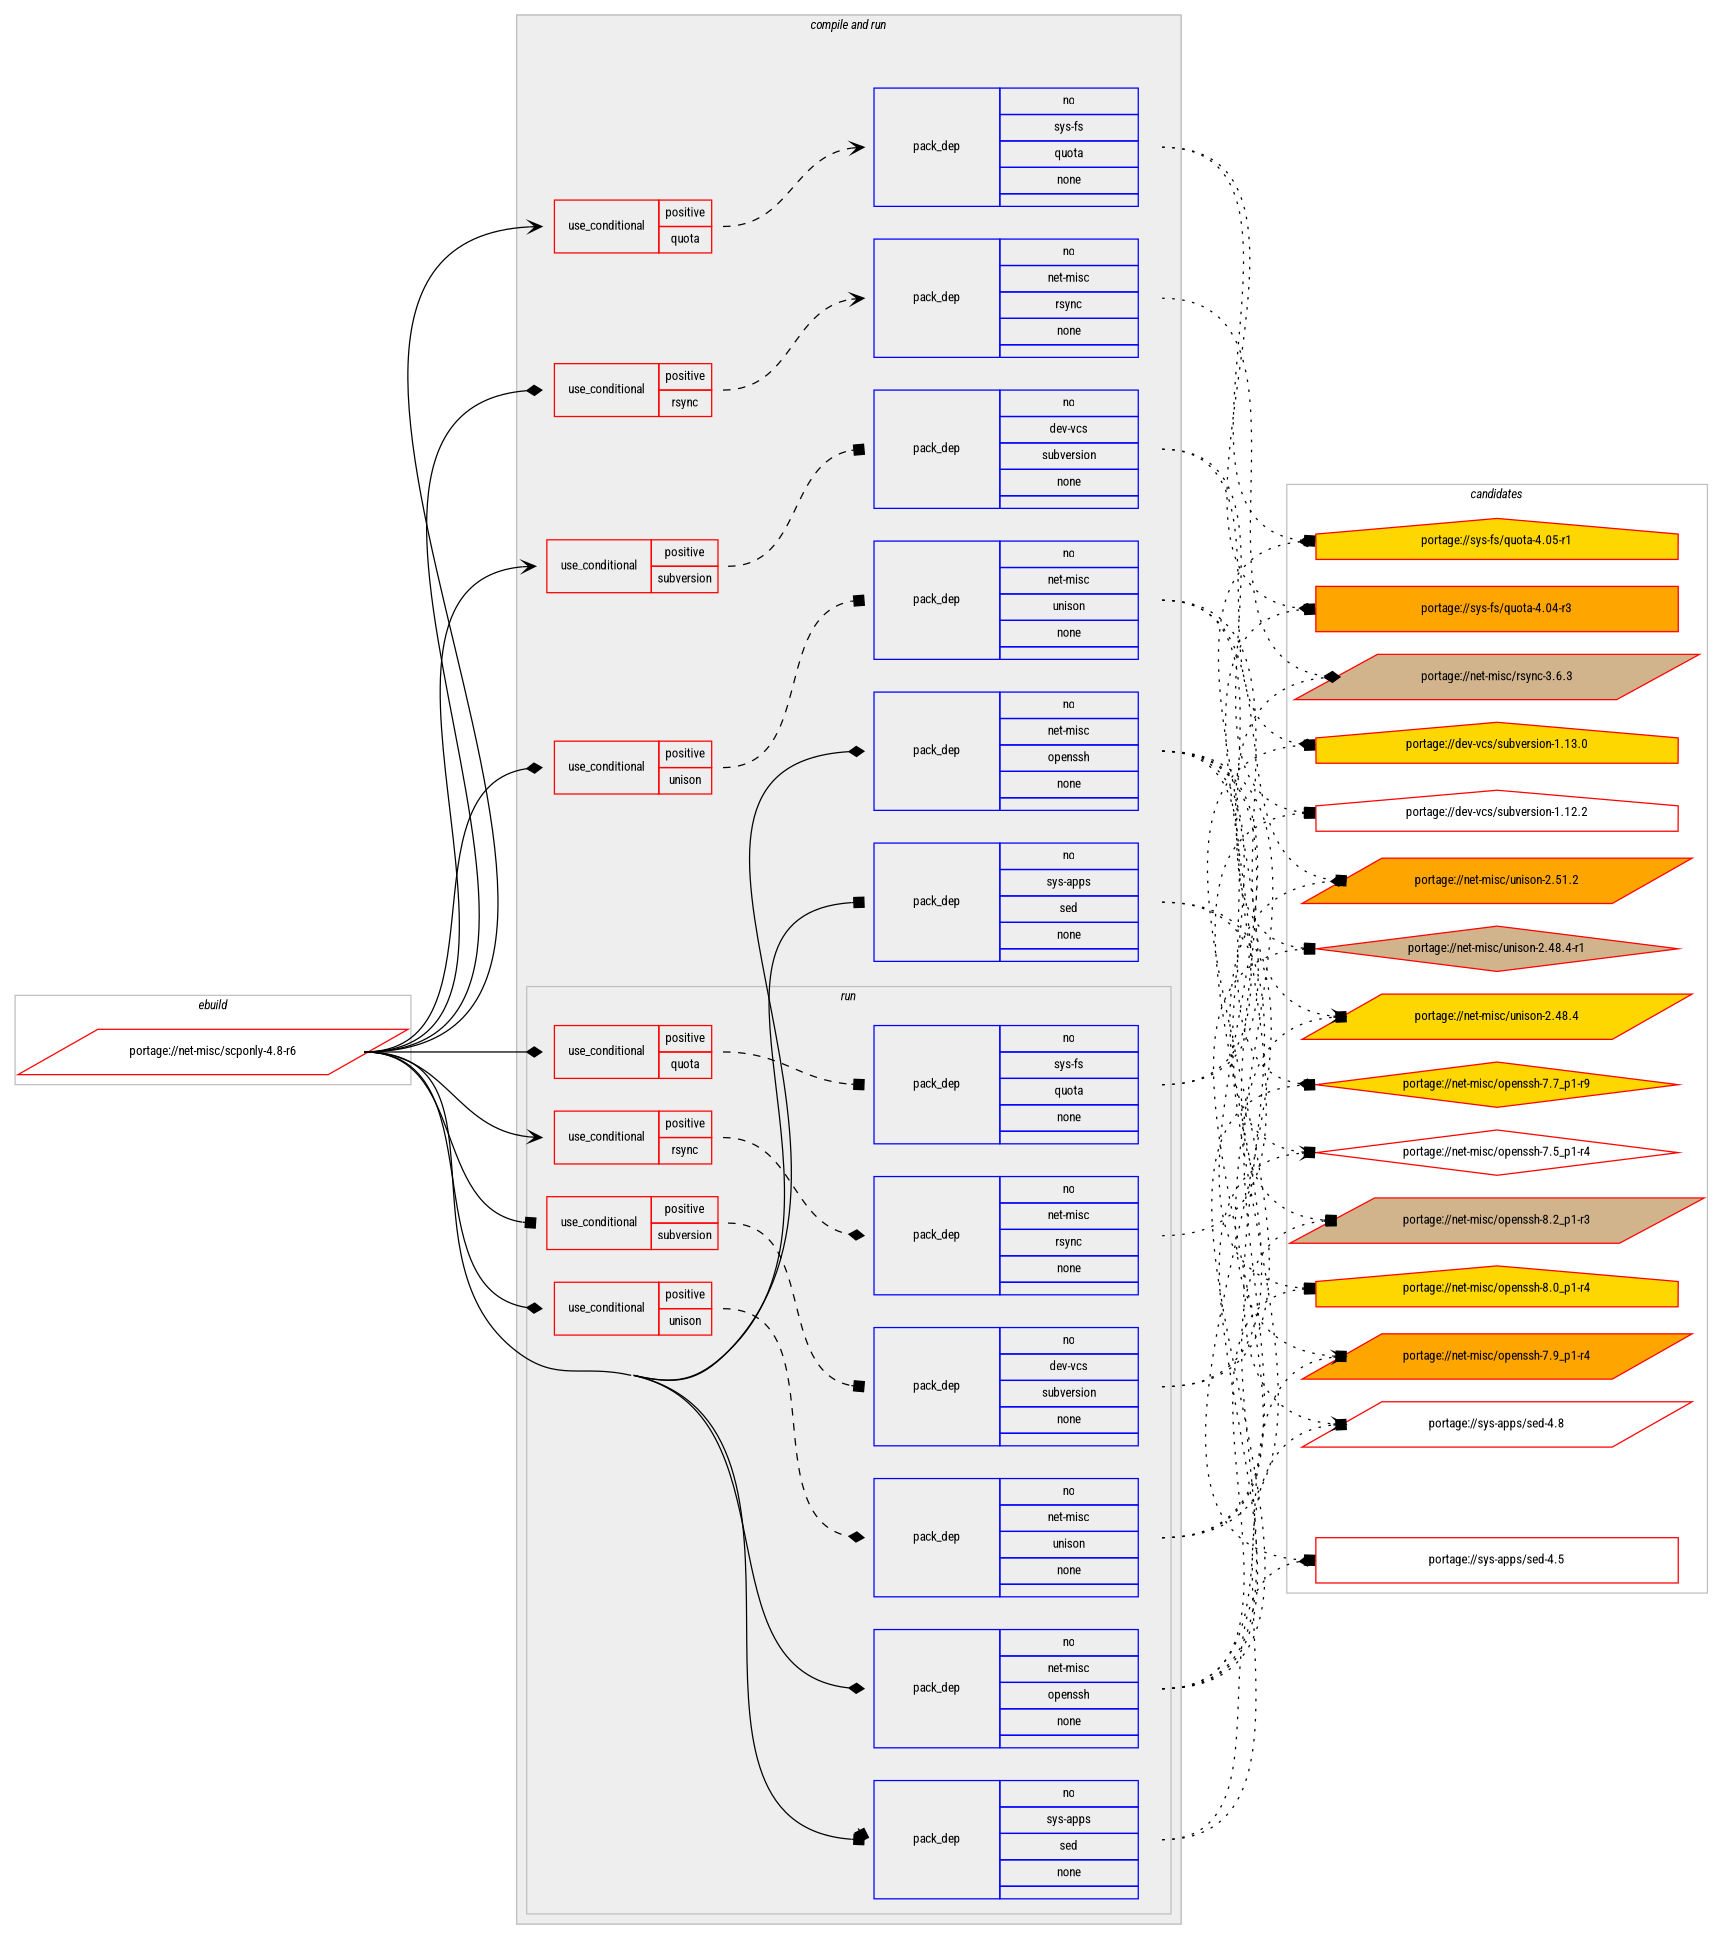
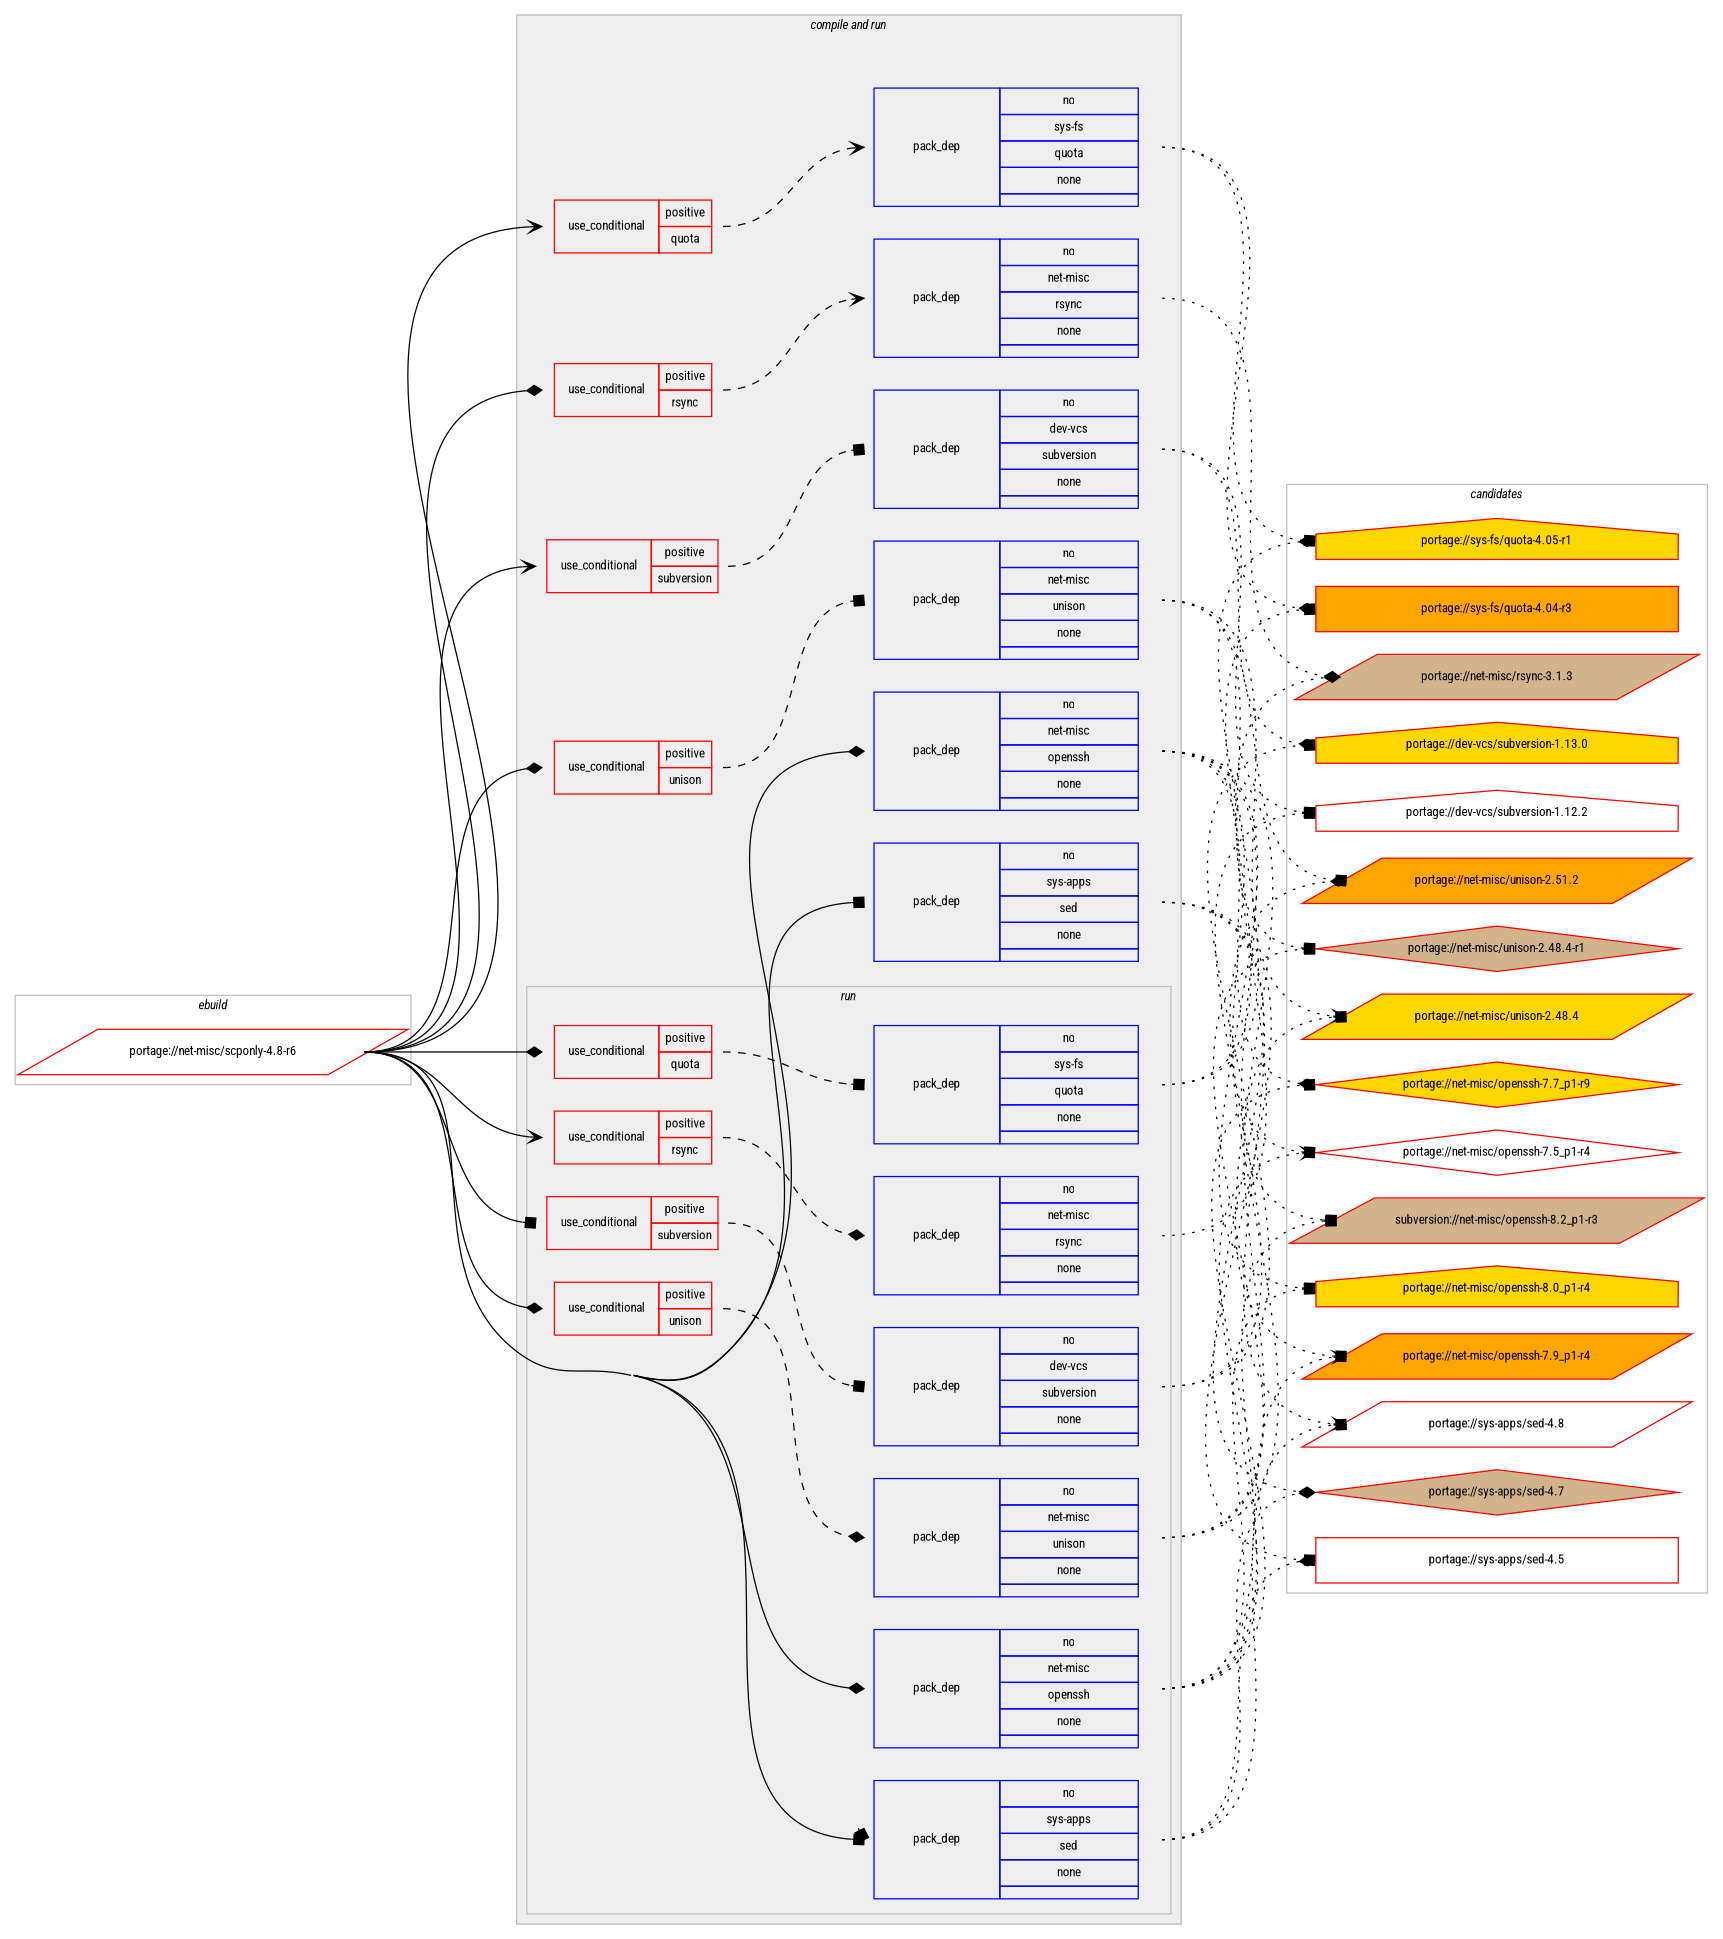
node "portage://net-misc/rsync-3.6.3": label "portage://net-misc/rsync-3.6.3" -> "portage://net-misc/rsync-3.1.3"
node "portage://net-misc/openssh-8.2_p1-r3": label "portage://net-misc/openssh-8.2_p1-r3" -> "subversion://net-misc/openssh-8.2_p1-r3"
node "portage://sys-apps/sed-4.7": added
